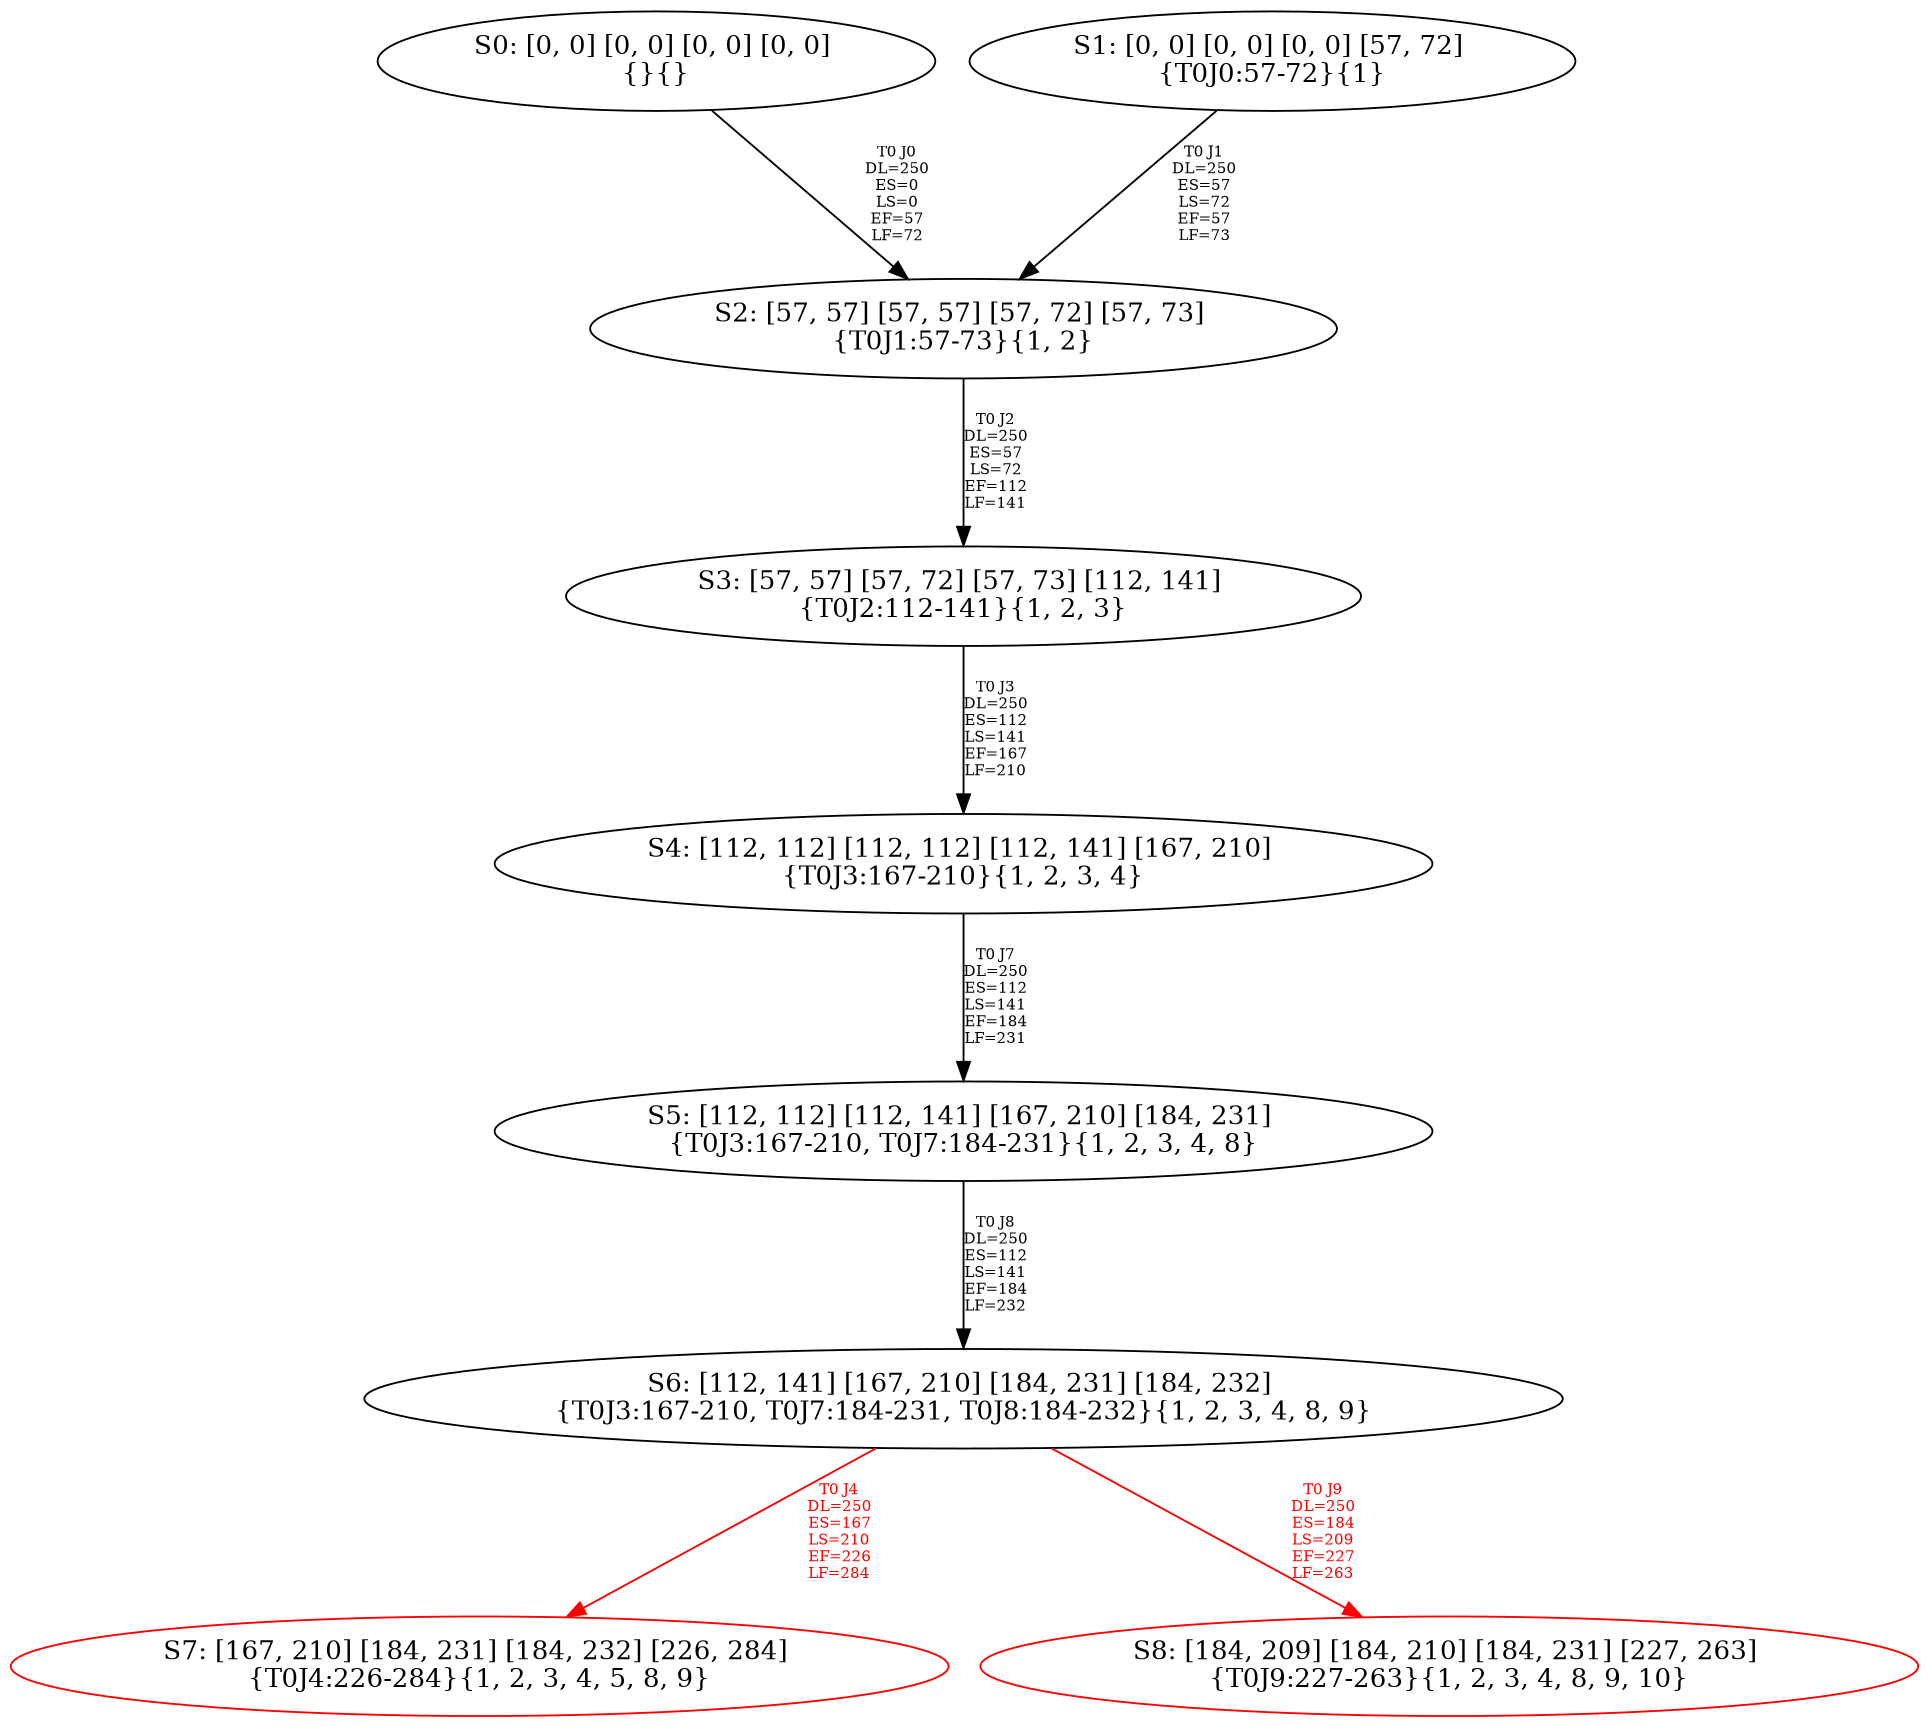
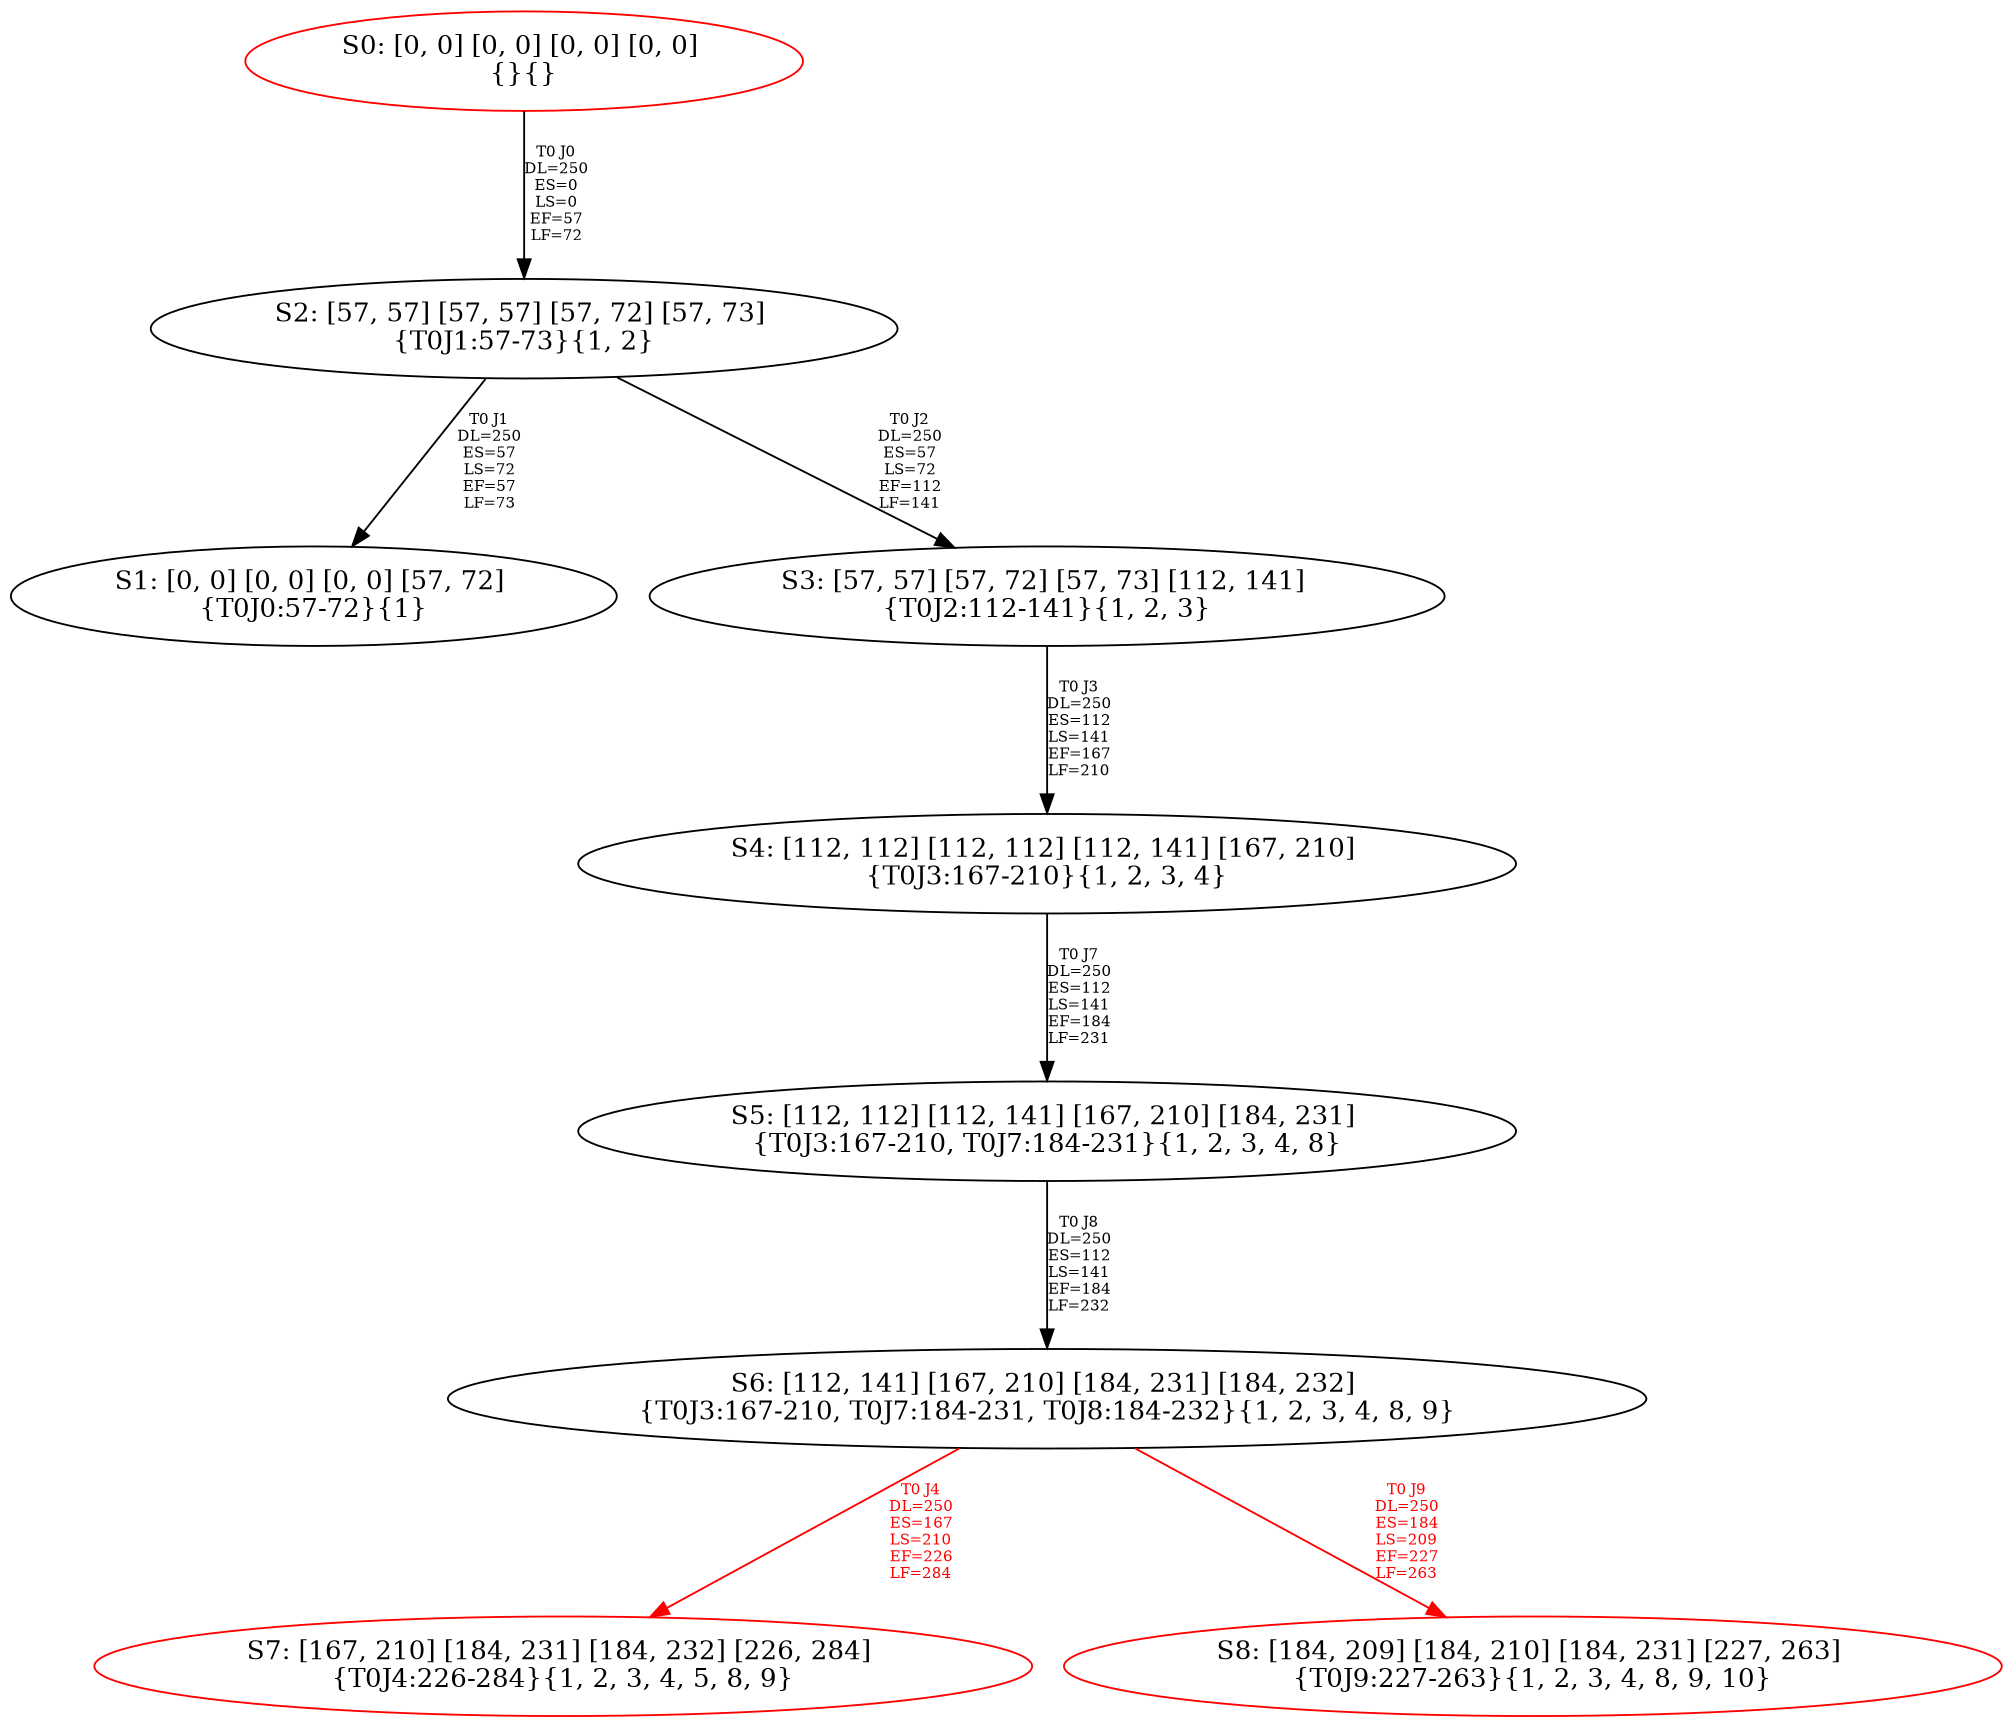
node "S0: [0, 0] [0, 0] [0, 0] [0, 0] {}{}": color black -> Red
edge "S1: [0, 0] [0, 0] [0, 0] [57, 72] {T0J0:57-72}{1}" -> "S2: [57, 57] [57, 57] [57, 72] [57, 73] {T0J1:57-73}{1, 2}": reversed
